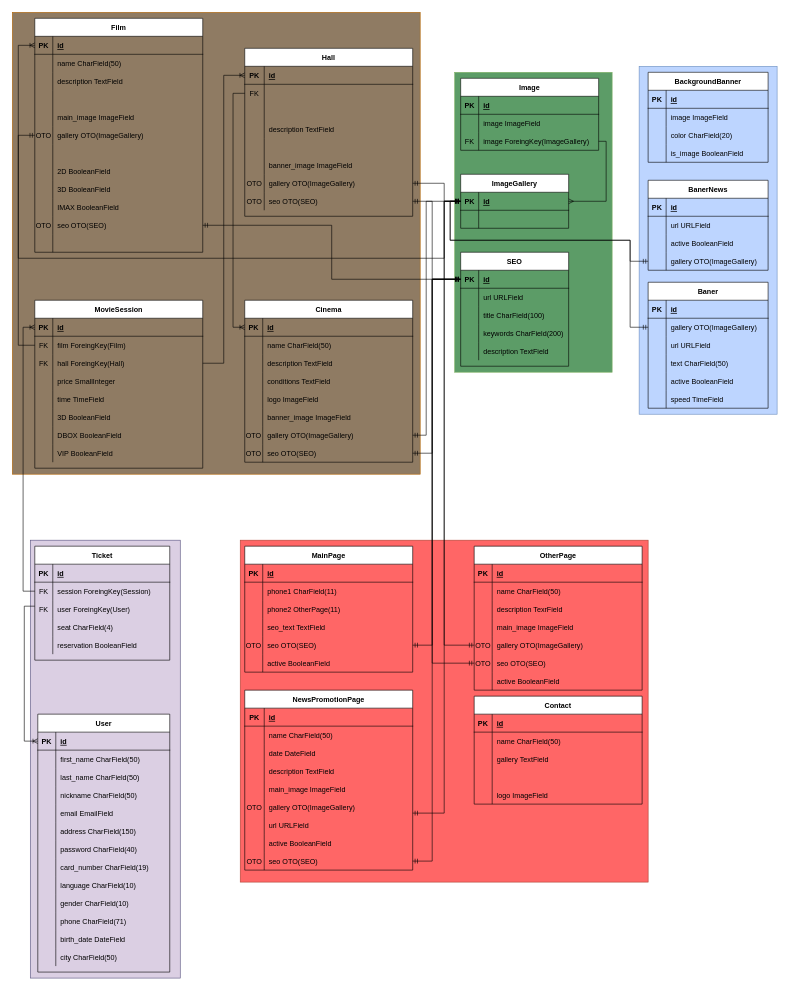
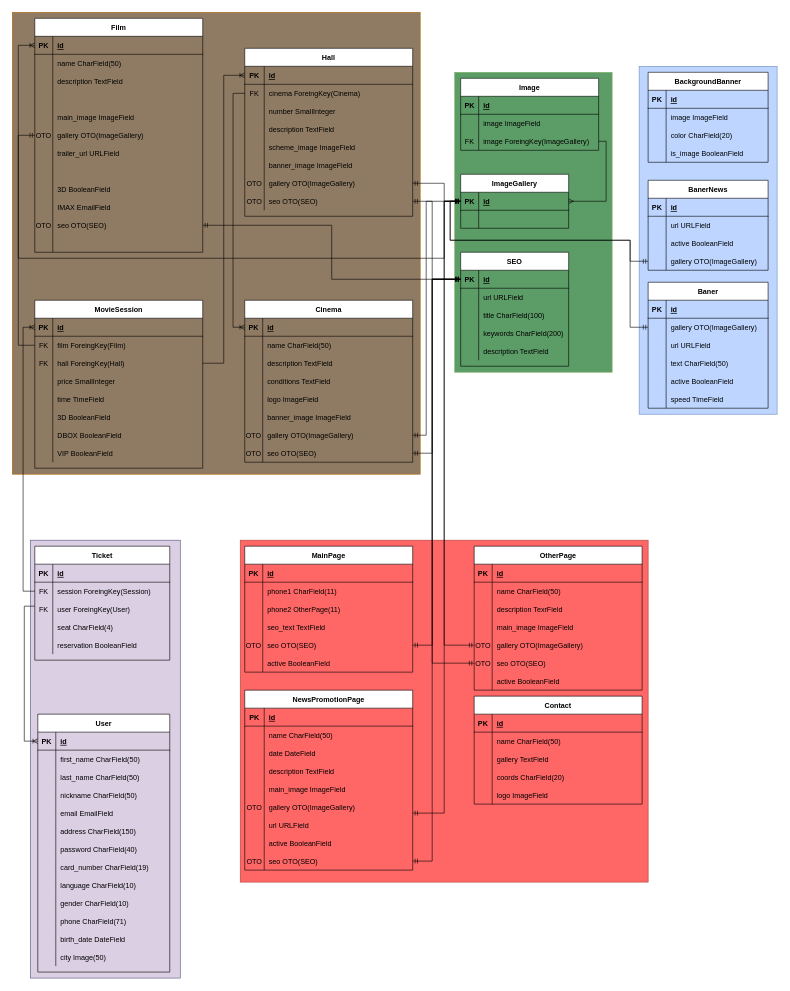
node "cinema ForeingKey(Cinema)": added
node "number SmallInteger": added
node "scheme_image ImageField": added
node "trailer_url URLField": added
node "2D BooleanField": removed
node "IMAX BooleanField": label "IMAX BooleanField" -> "IMAX EmailField"
node "coords CharField(20)": added
node "city CharField(50)": label "city CharField(50)" -> "city Image(50)"
